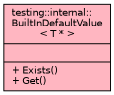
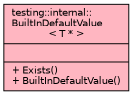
node "testing::internal::": text "+ Get()" -> "+ BuiltInDefaultValue()"
